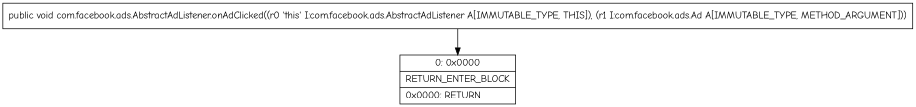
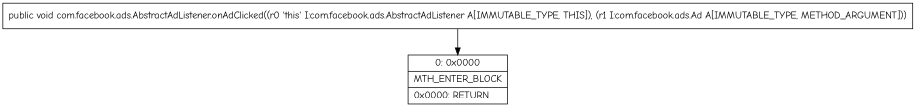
node "0: 0x0000": text "RETURN_ENTER_BLOCK" -> "MTH_ENTER_BLOCK"
